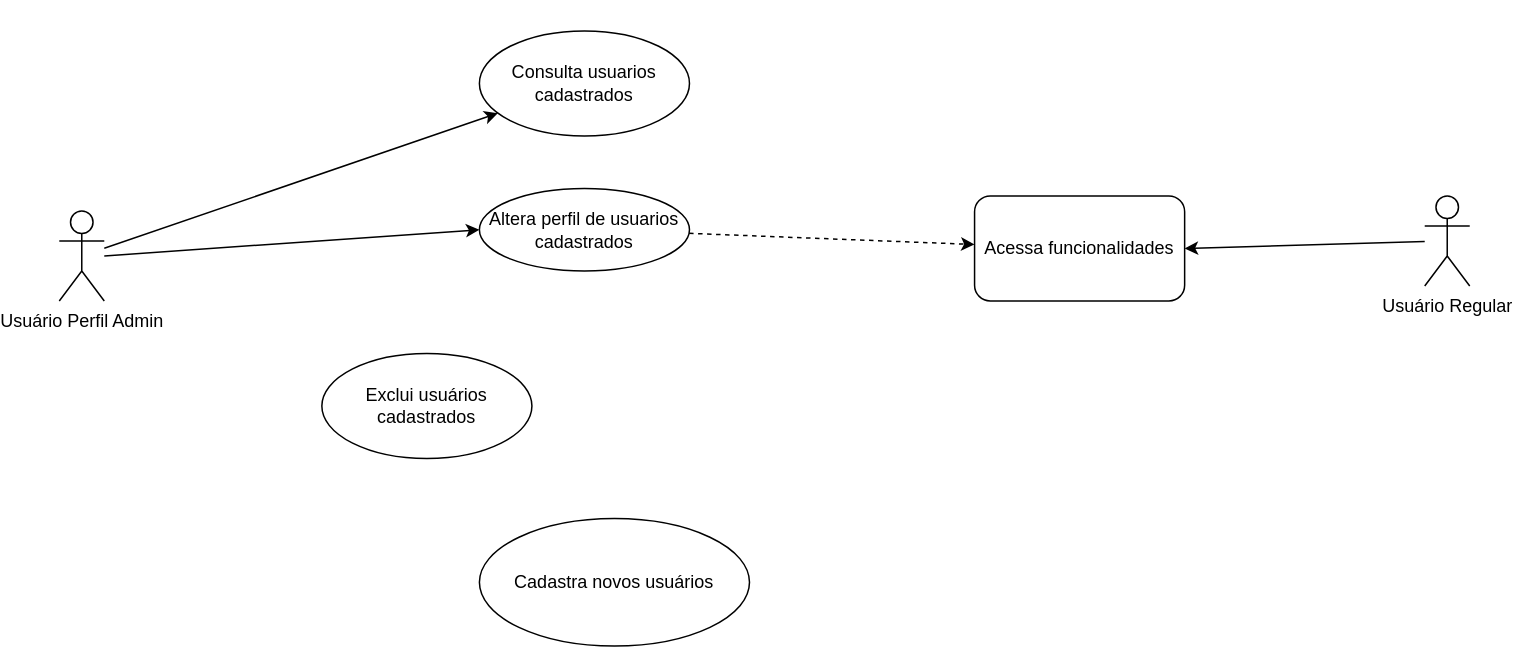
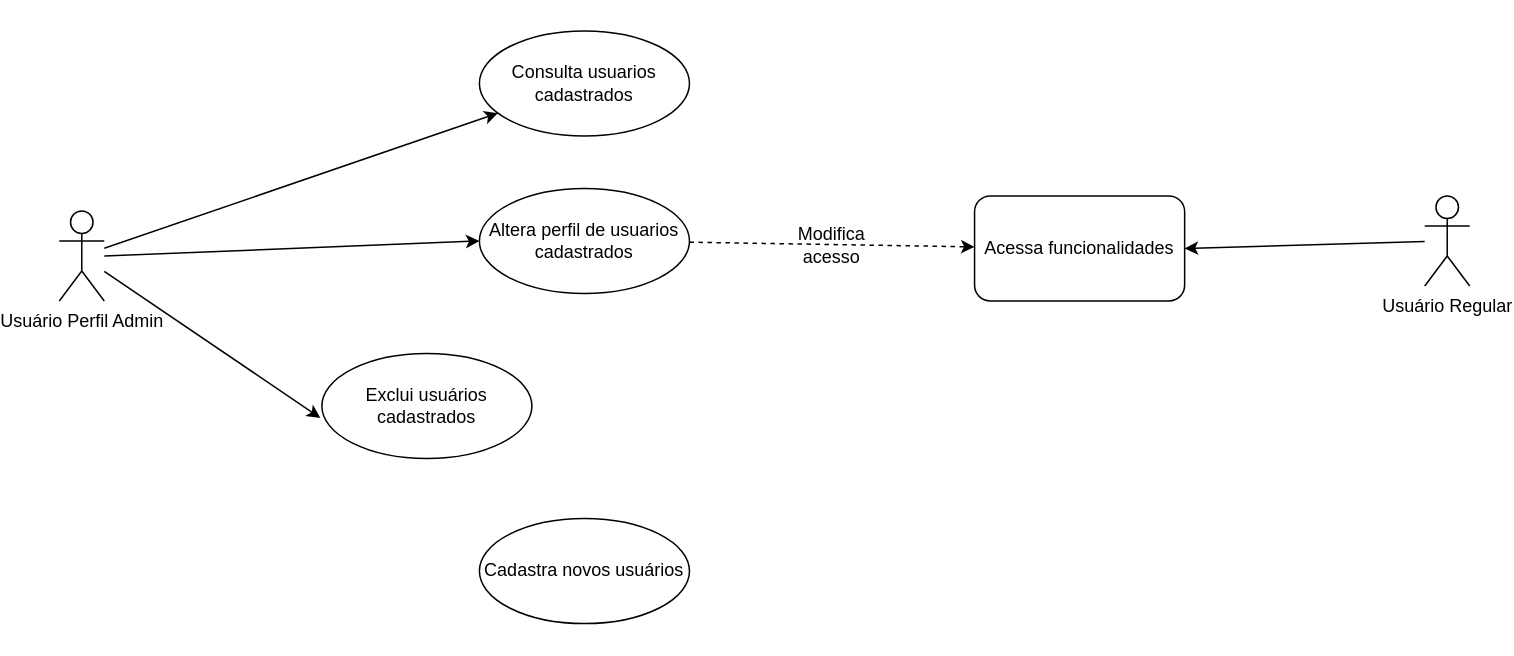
node "Altera perfil de usuarios cadastrados": size 210x83 -> 210x105
node "Modifica acesso": added
edge "Usuário Perfil Admin" -> "Exclui usuários cadastrados": added
node "Cadastra novos usuários": size 270x128 -> 210x105
